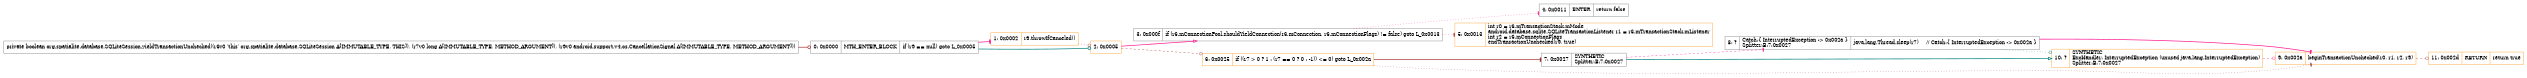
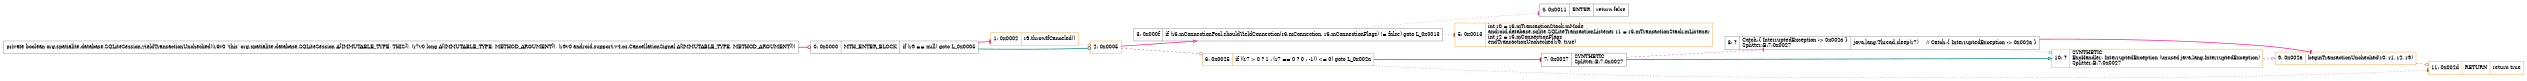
edge "10: ?" -> "9: 0x002a": arrowhead odot -> onormal
edge "6: 0x0025" -> "9: 0x002a": now "6: 0x0025" -> "11: 0x002d"
